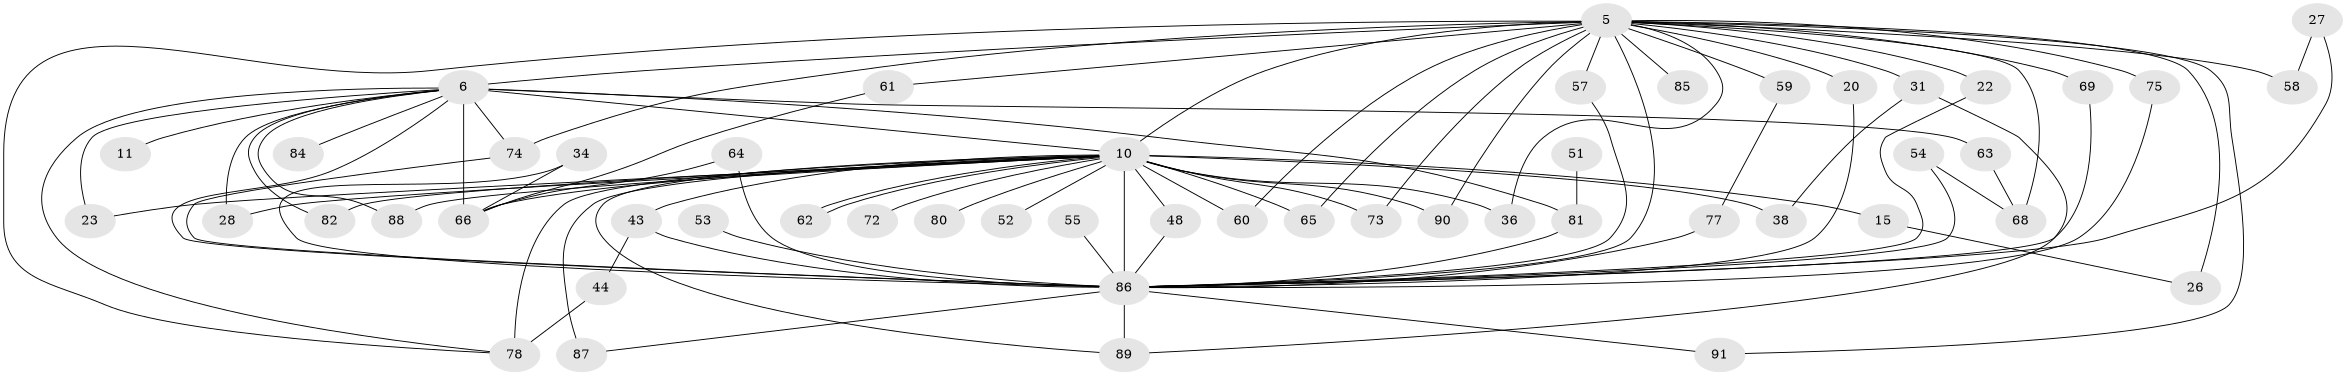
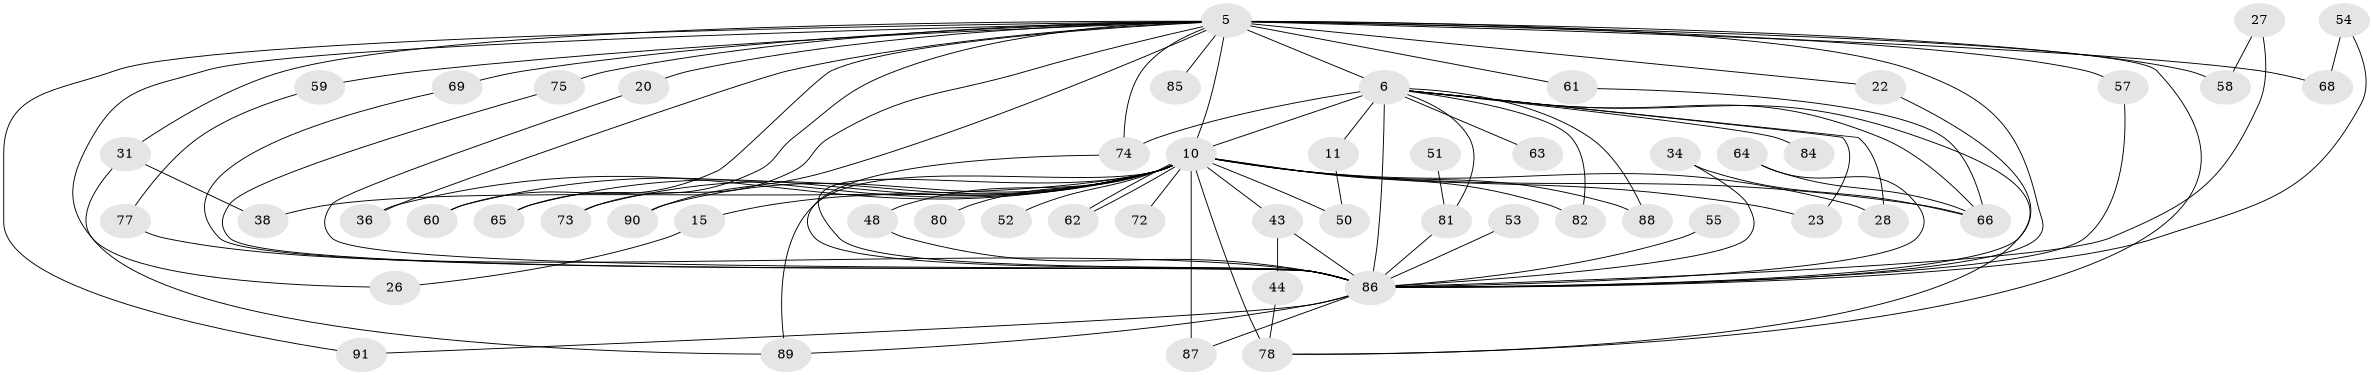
edge "63" -- "68": removed
node "50": added
